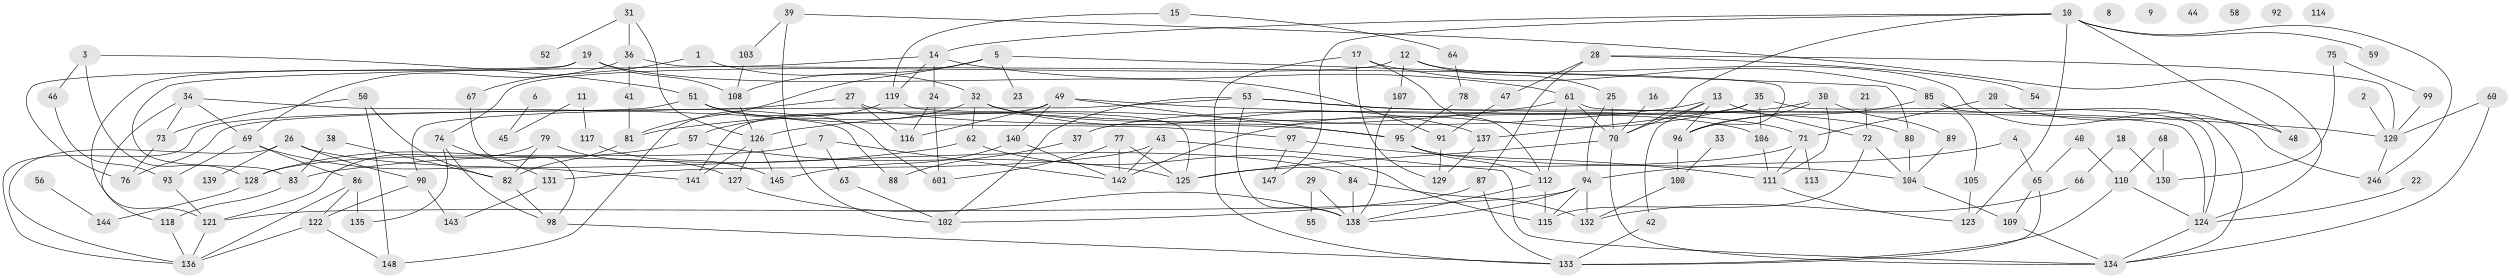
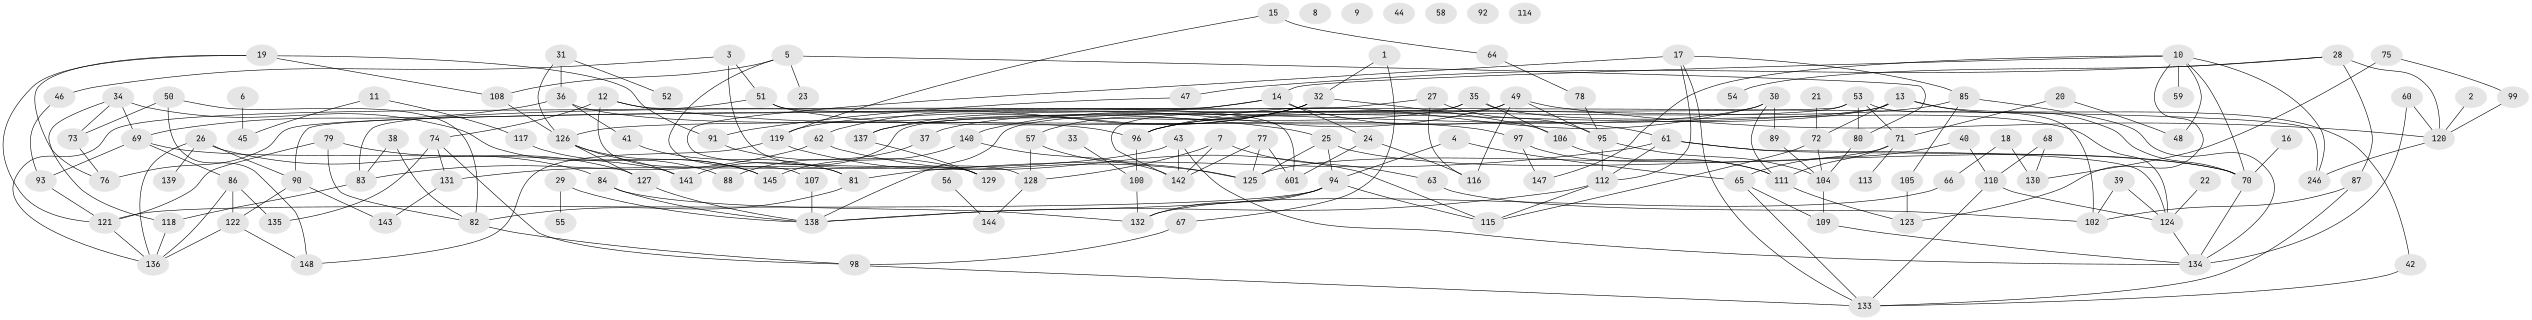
node "103": removed
edge "70" -- "125": now "25" -- "125"
